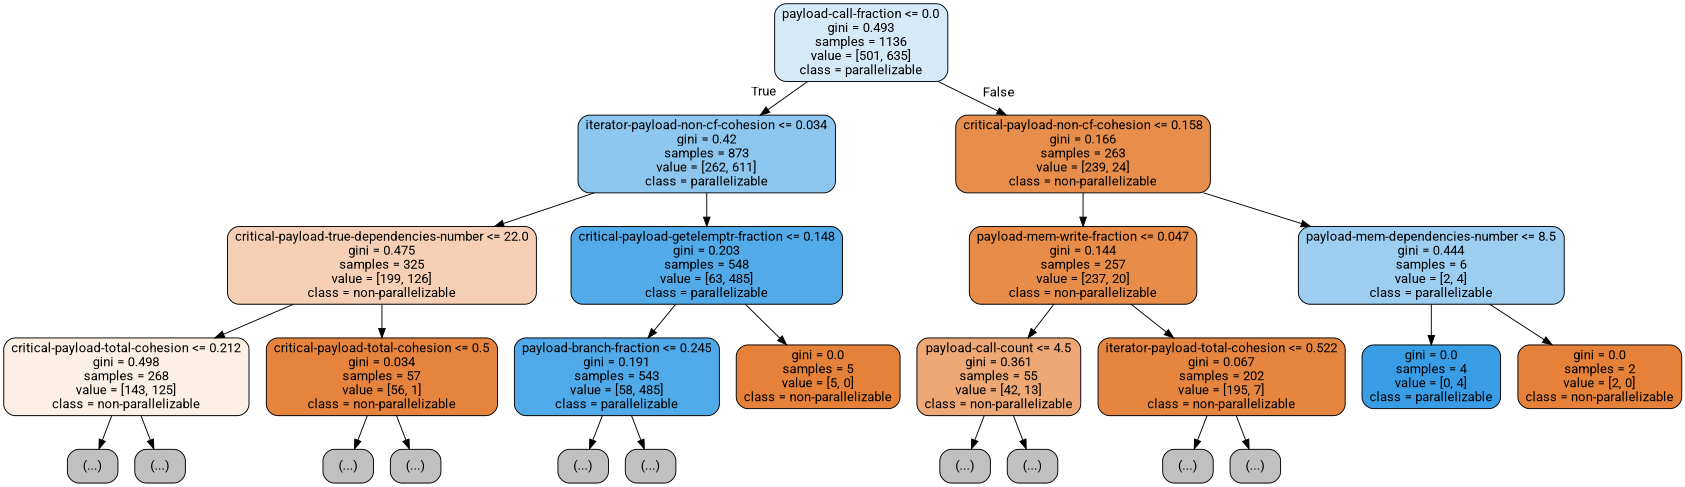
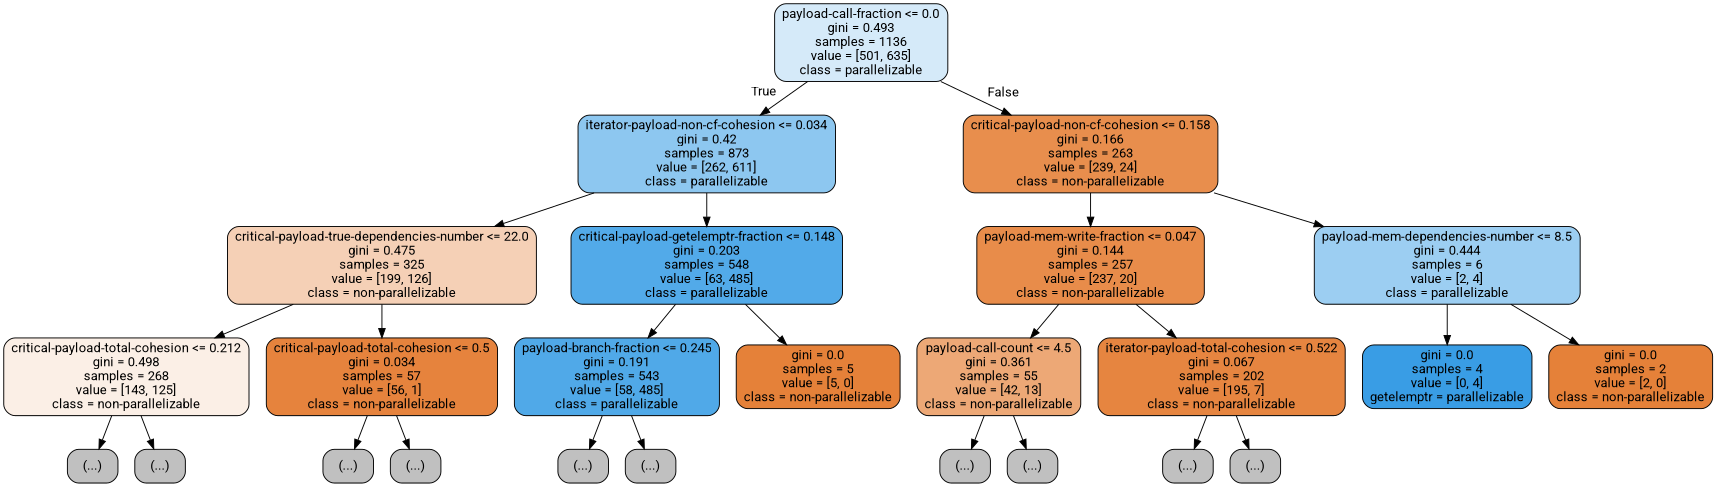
node "gini = 0.0 samples = 4 value = [0, 4] class = parallelizable": label "gini = 0.0 samples = 4 value = [0, 4] class = parallelizable" -> "gini = 0.0 samples = 4 value = [0, 4] getelemptr = parallelizable"
